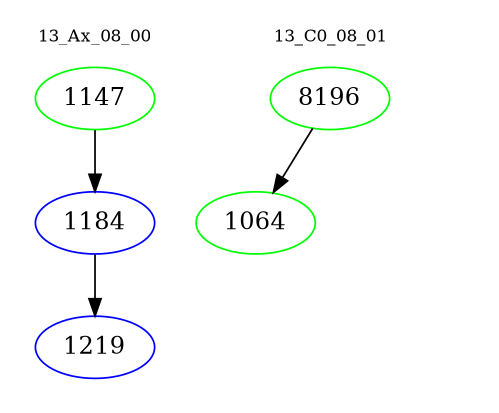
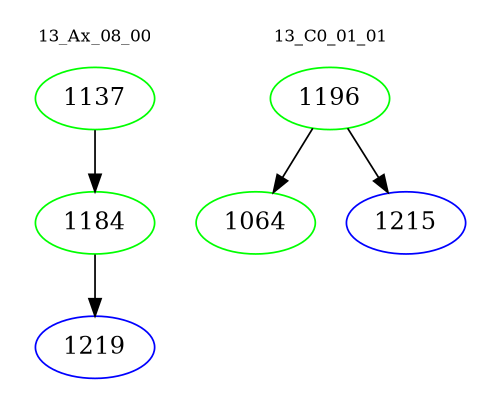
cluster "13_C0_08_01": label "13_C0_08_01" -> "13_C0_01_01"
node "1147": label "1147" -> "1137"
node "8196": label "8196" -> "1196"
node "1184": color blue -> green
node "1215": added
